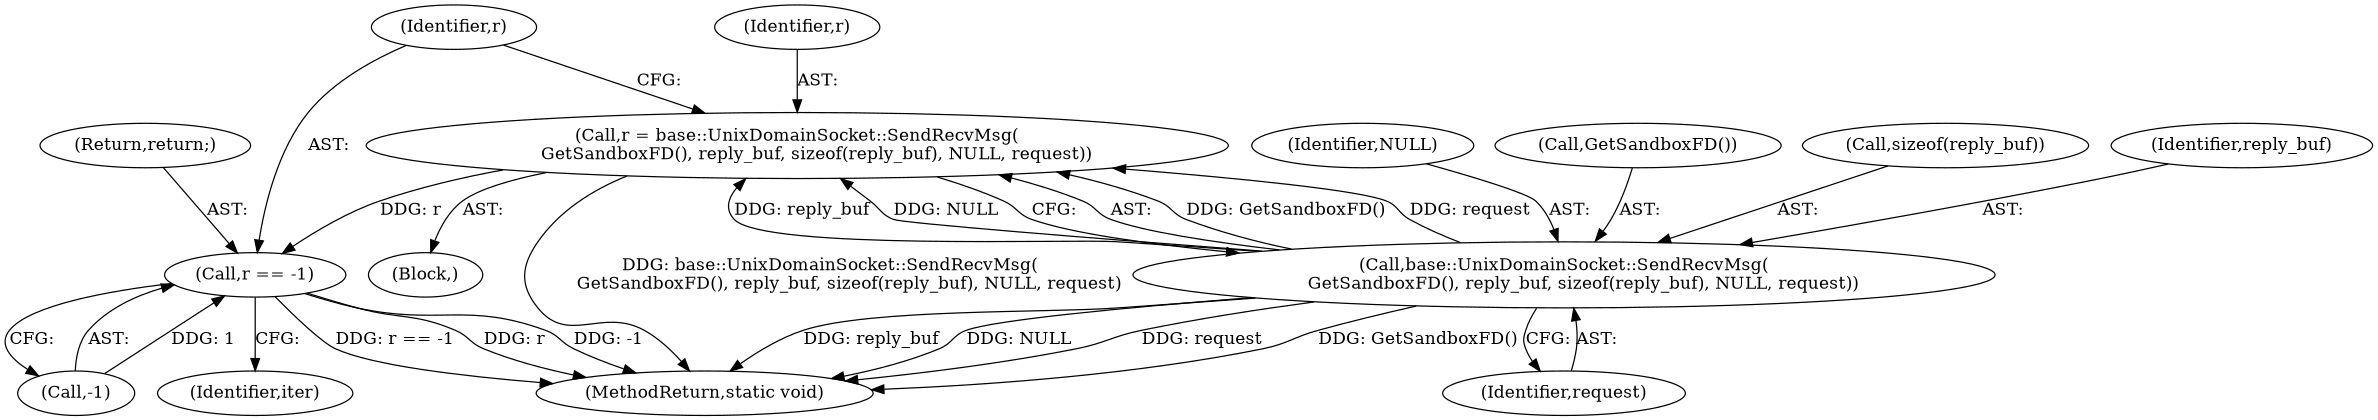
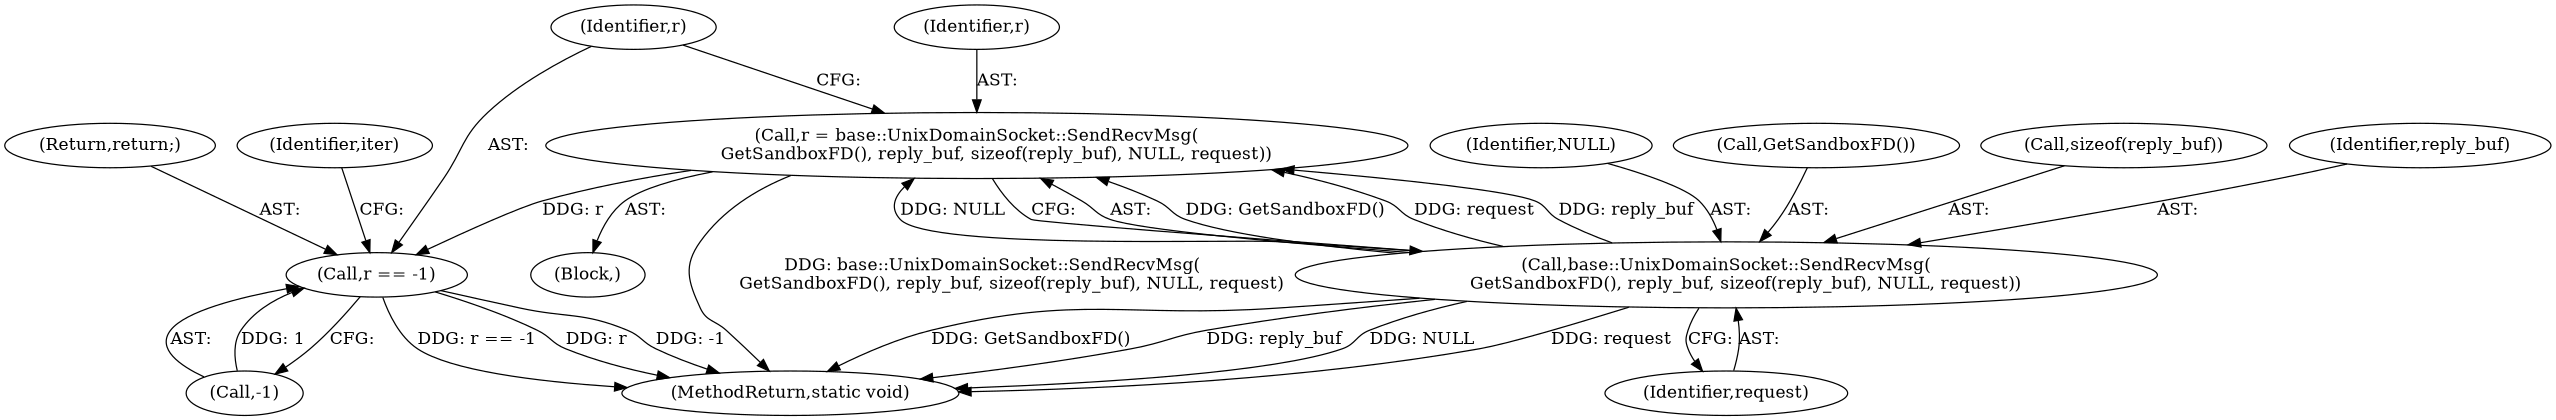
edge "(Call,r == -1)" -> "(Identifier,iter)": reversed
